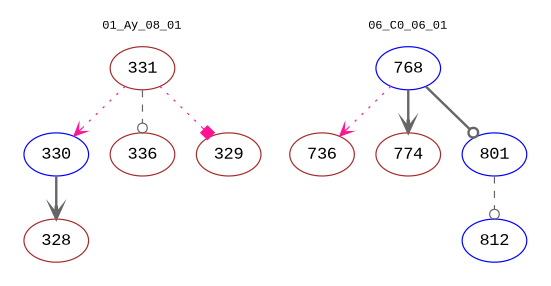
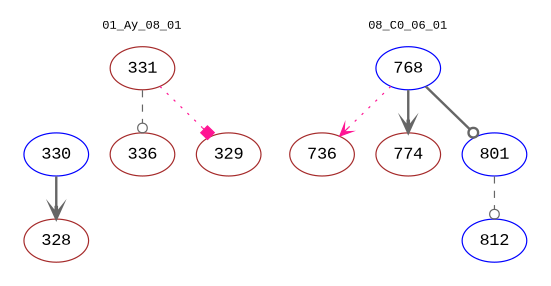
cluster "06_C0_06_01": label "06_C0_06_01" -> "08_C0_06_01"
edge "331" -> "330": removed
